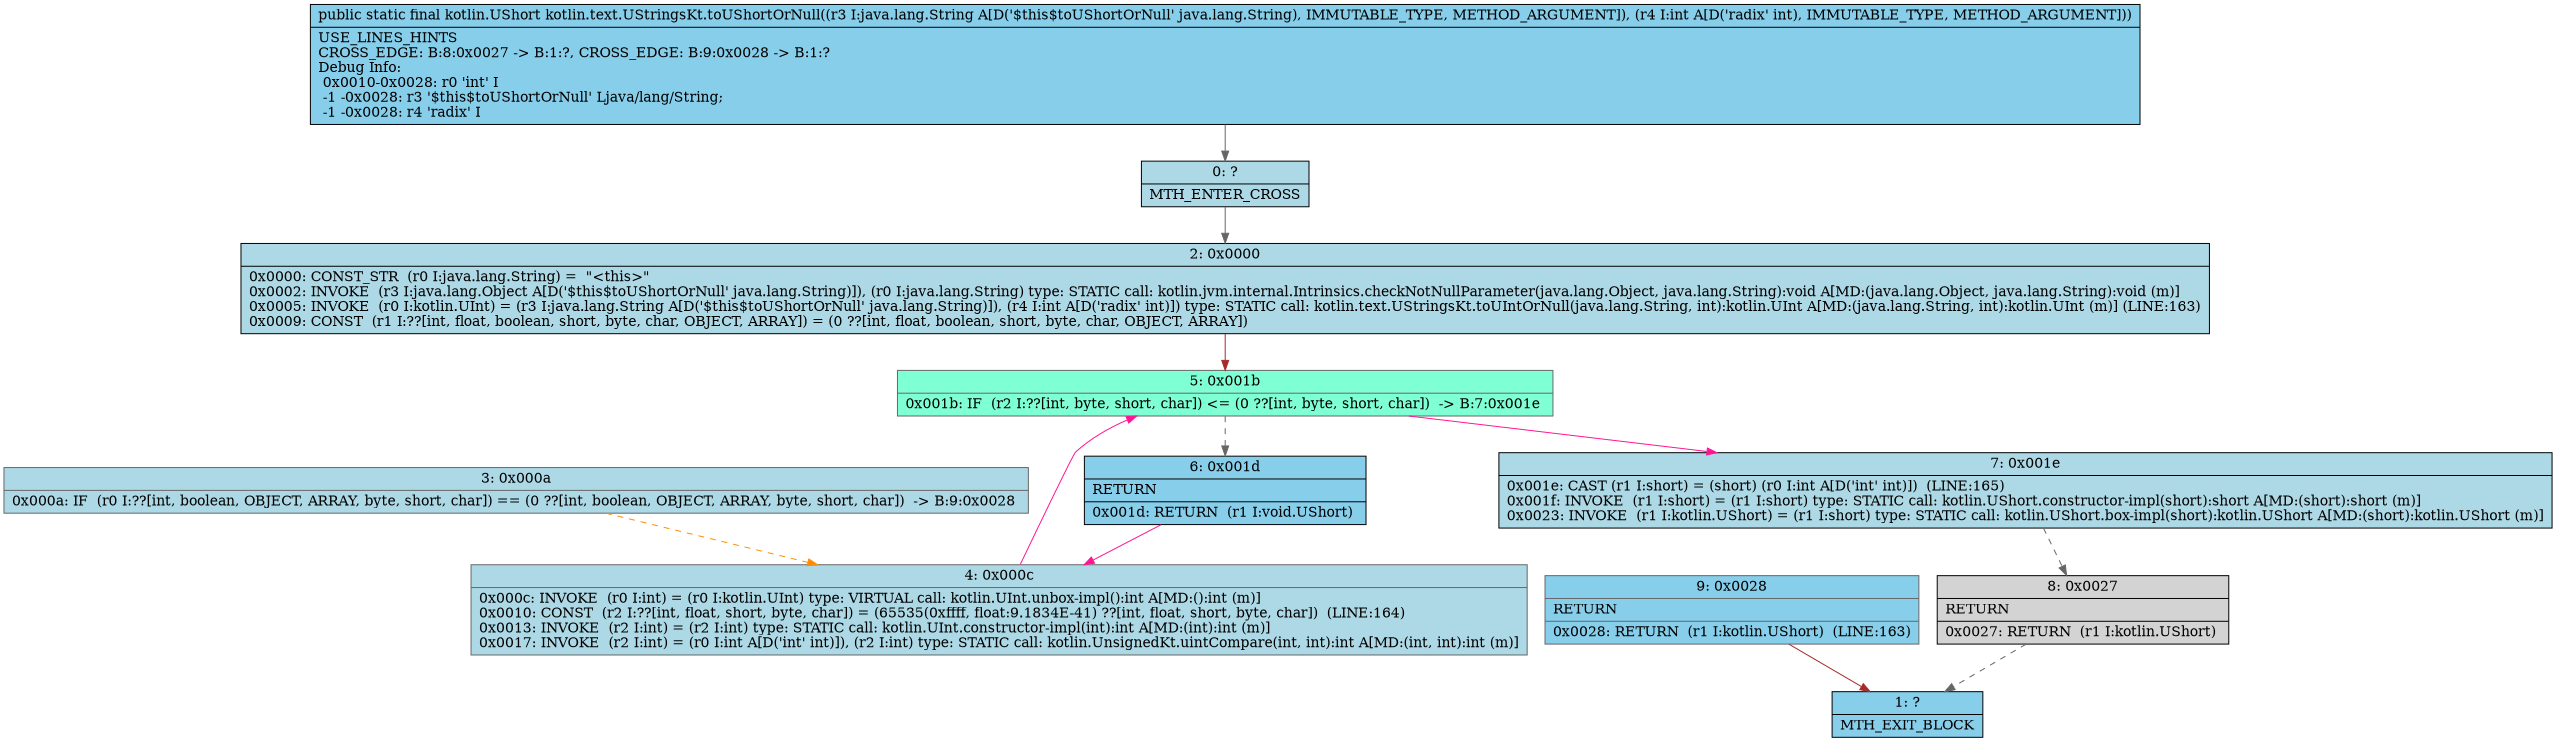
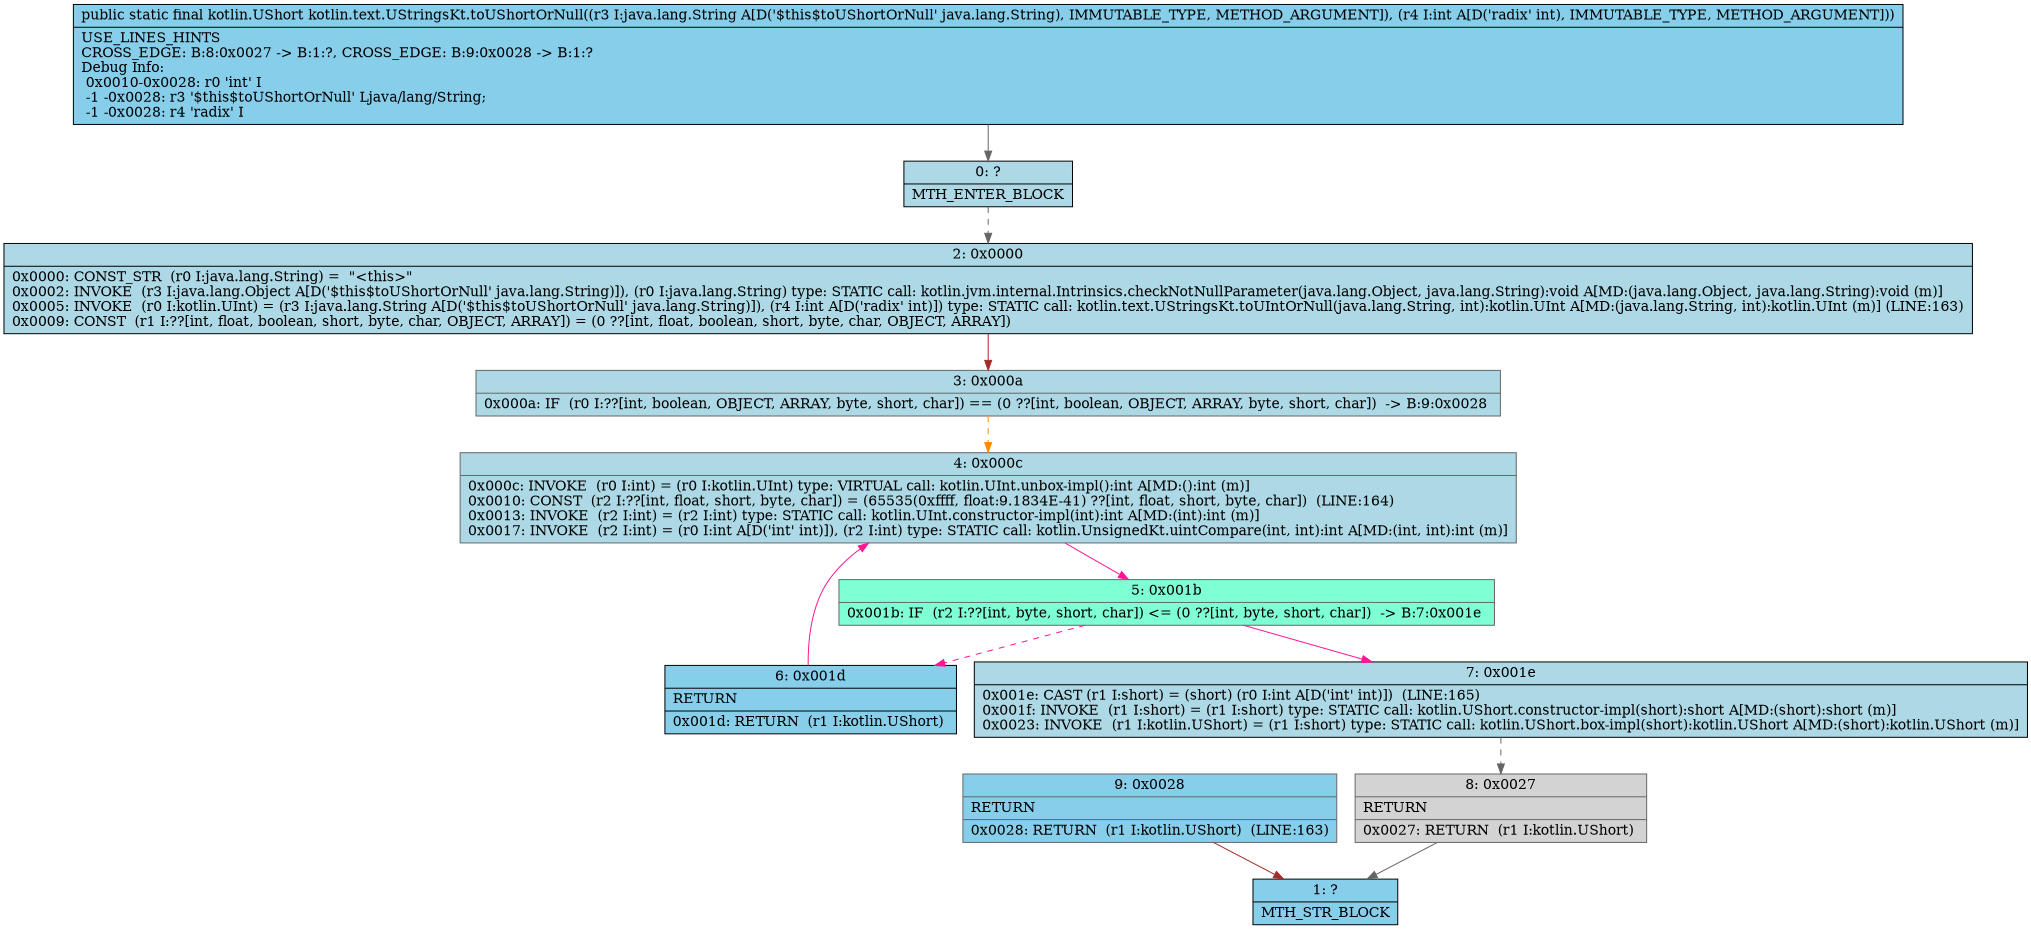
node "0: ?": text "MTH_ENTER_CROSS" -> "MTH_ENTER_BLOCK"
edge "0: ?" -> "2: 0x0000": style solid -> dashed
edge "2: 0x0000" -> "5: 0x001b": now "2: 0x0000" -> "3: 0x000a"
edge "5: 0x001b" -> "6: 0x001d": color gray40 -> deeppink
node "6: 0x001d": text "0x001d: RETURN  (r1 I:void.UShort)" -> "0x001d: RETURN  (r1 I:kotlin.UShort)"
node "8: 0x0027": color black -> gray40
edge "8: 0x0027" -> "1: ?": style dashed -> solid
node "1: ?": text "MTH_EXIT_BLOCK" -> "MTH_STR_BLOCK"
